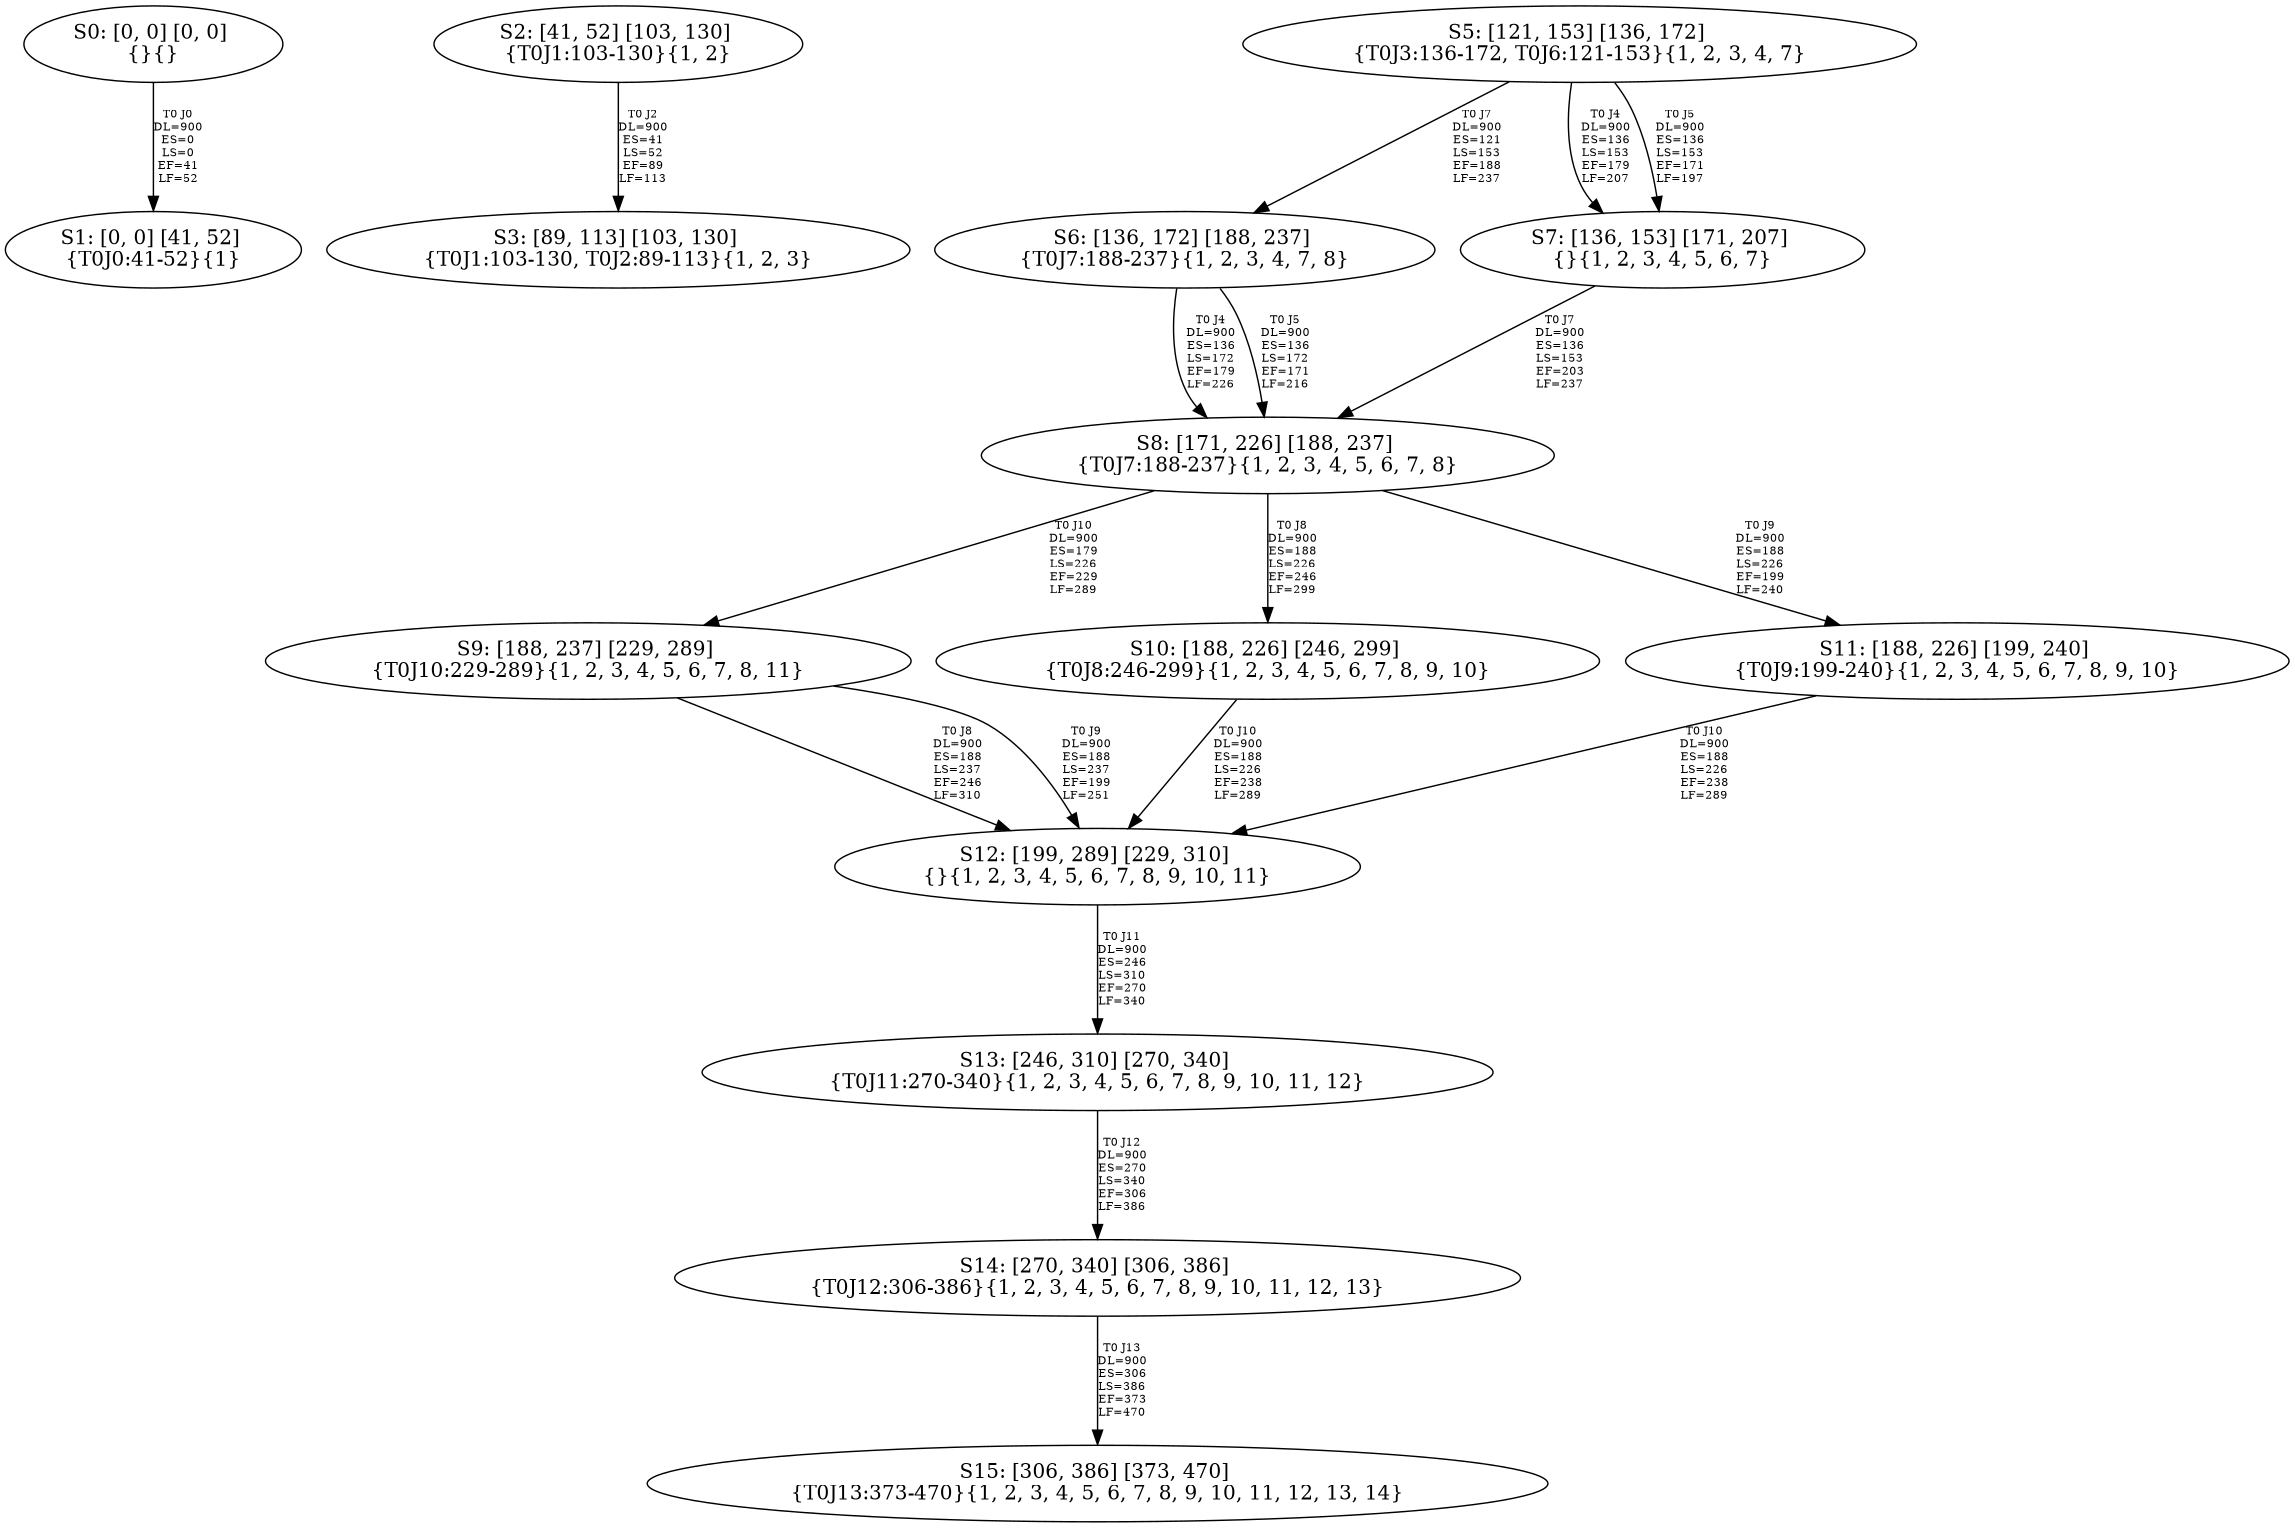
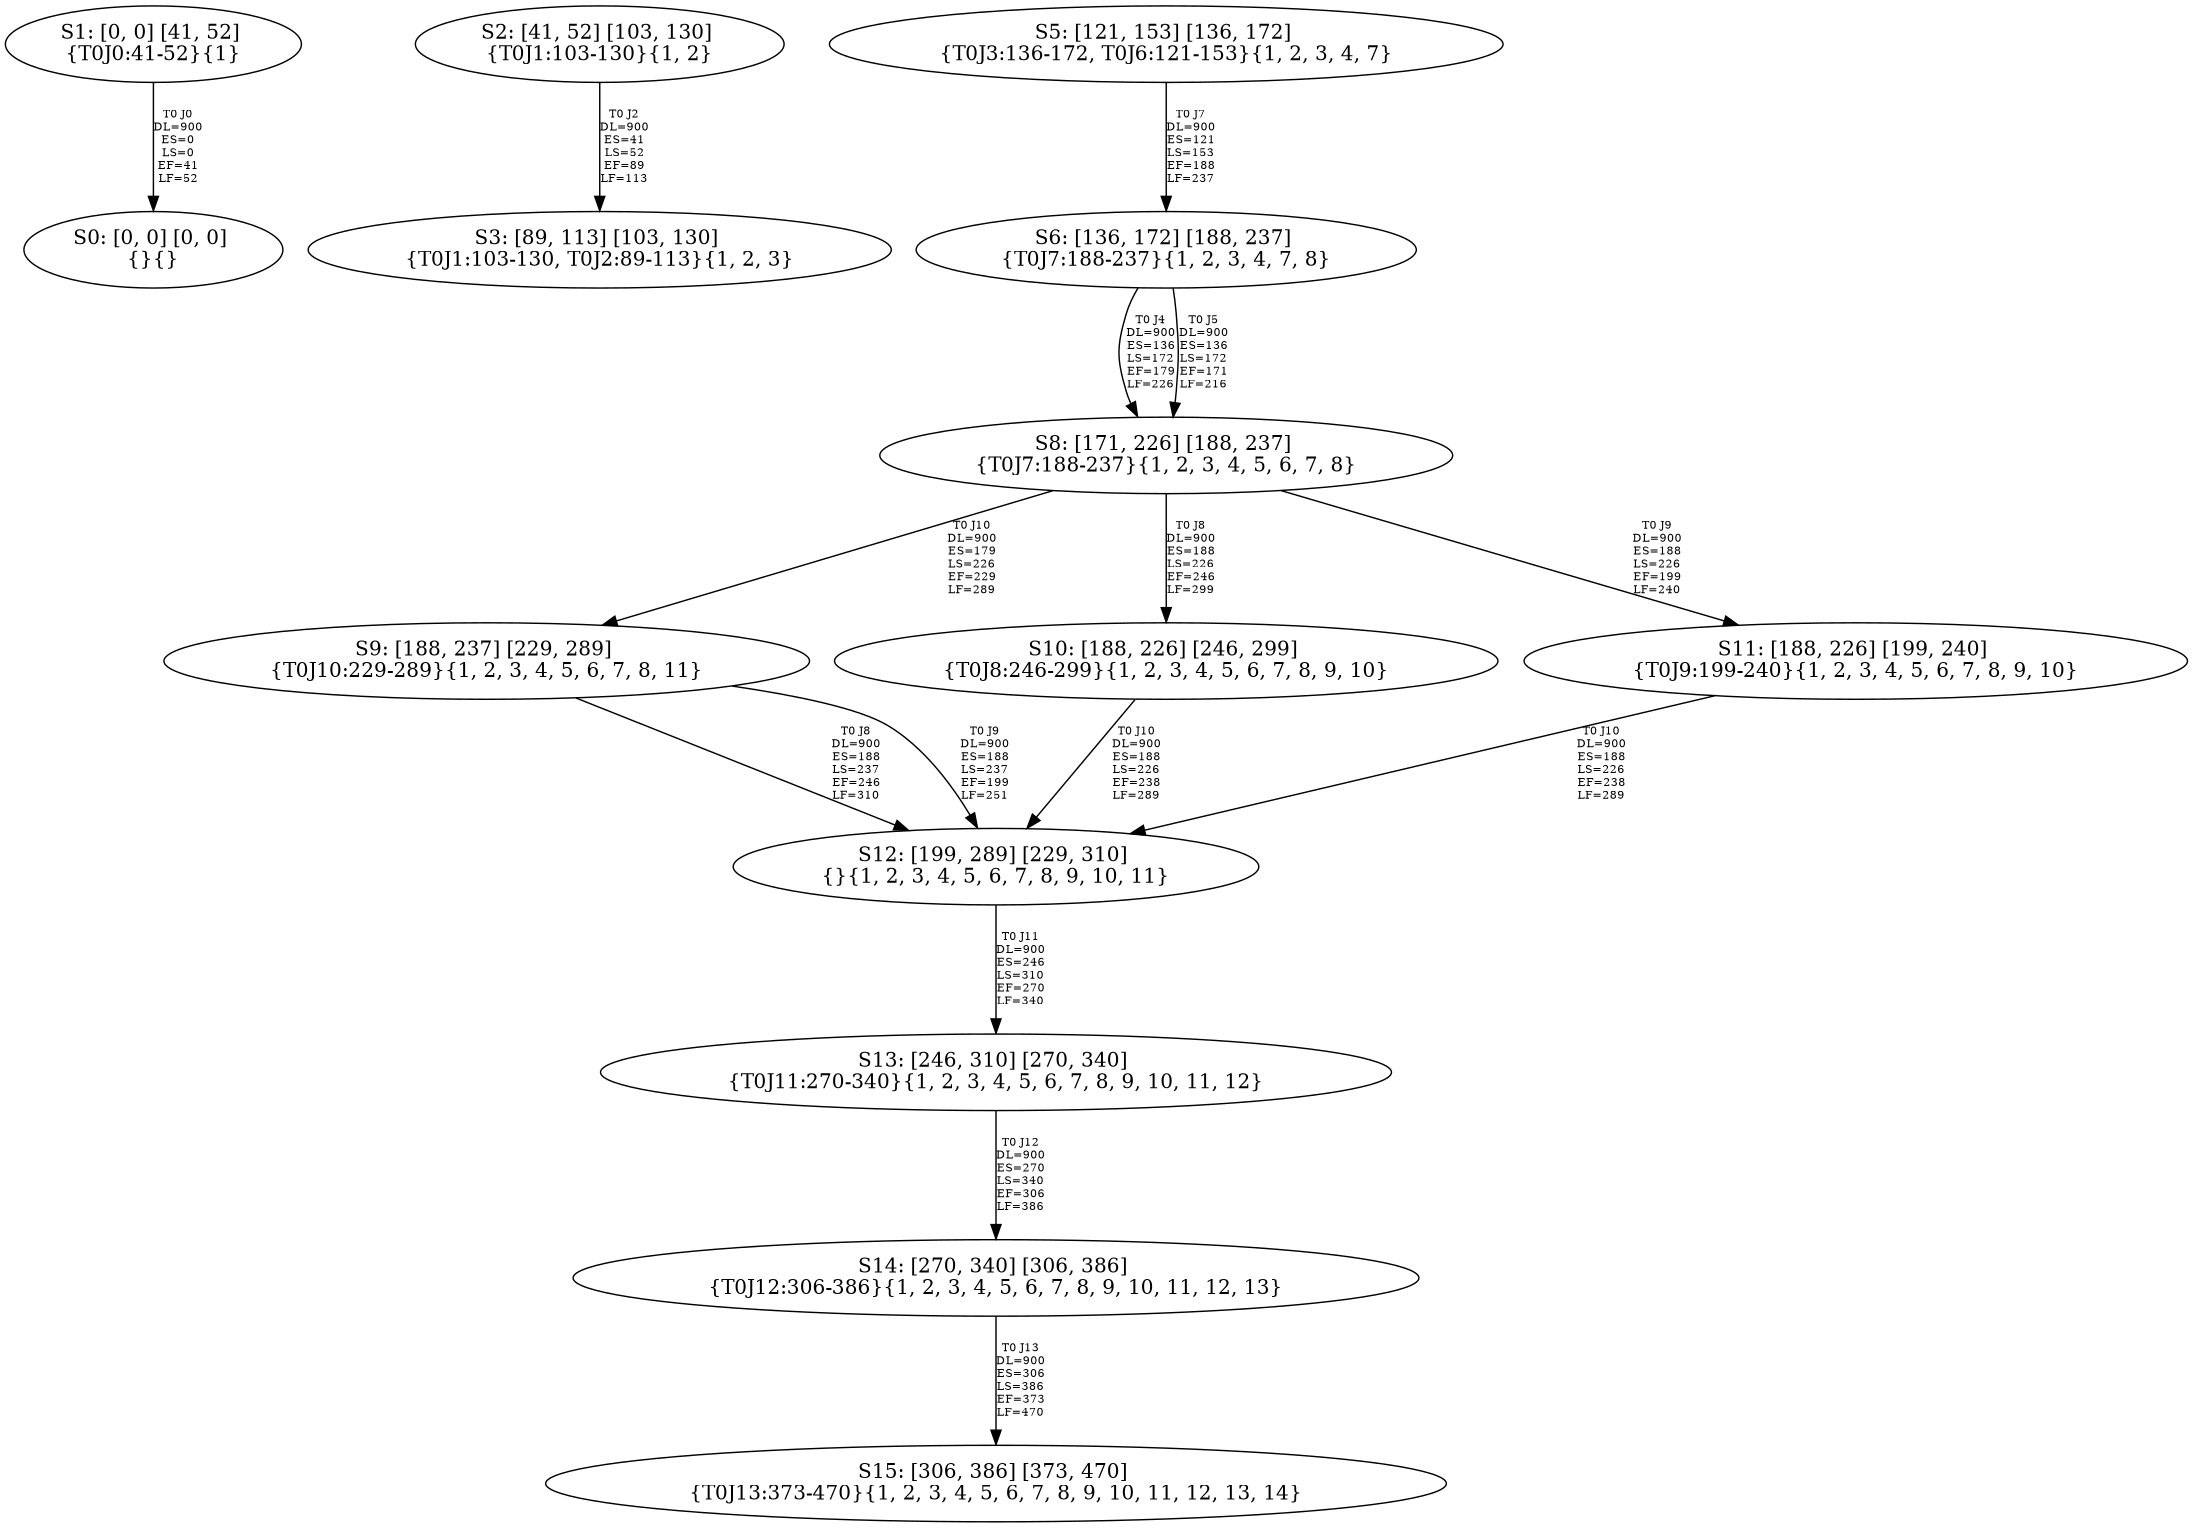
edge "S0: [0, 0] [0, 0] {}{}" -> "S1: [0, 0] [41, 52] {T0J0:41-52}{1}": reversed
node "S7: [136, 153] [171, 207] {}{1, 2, 3, 4, 5, 6, 7}": removed
